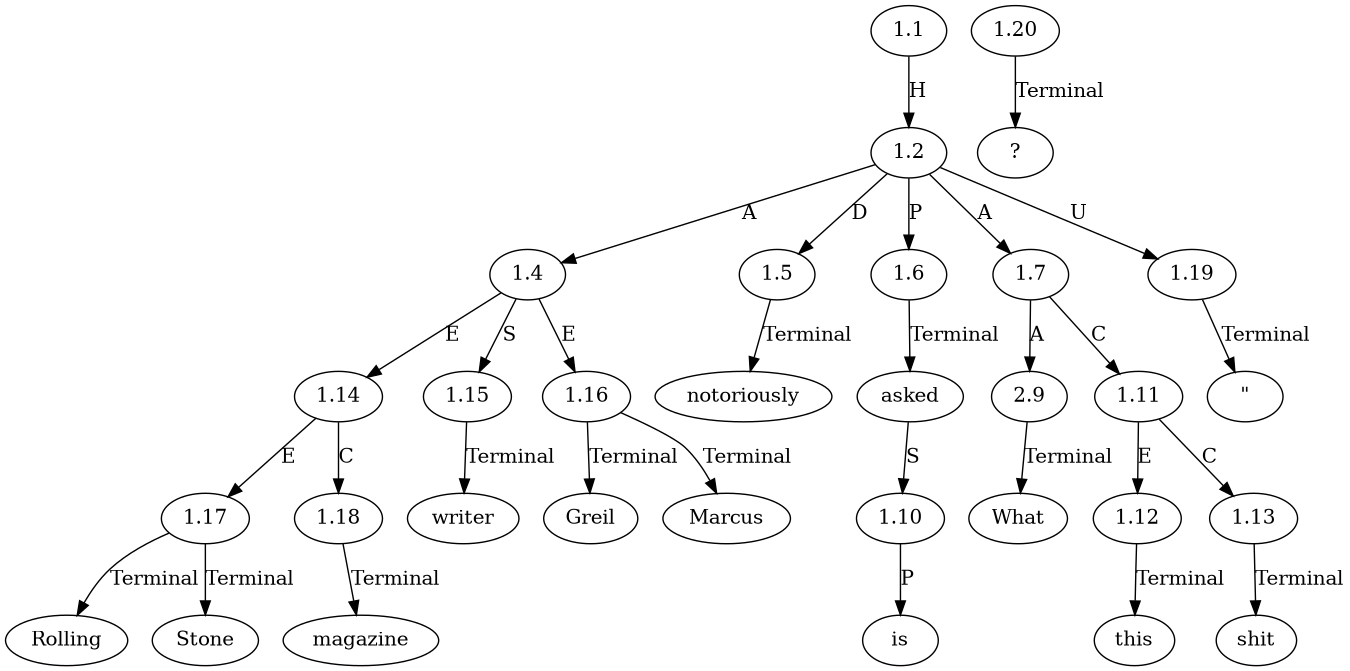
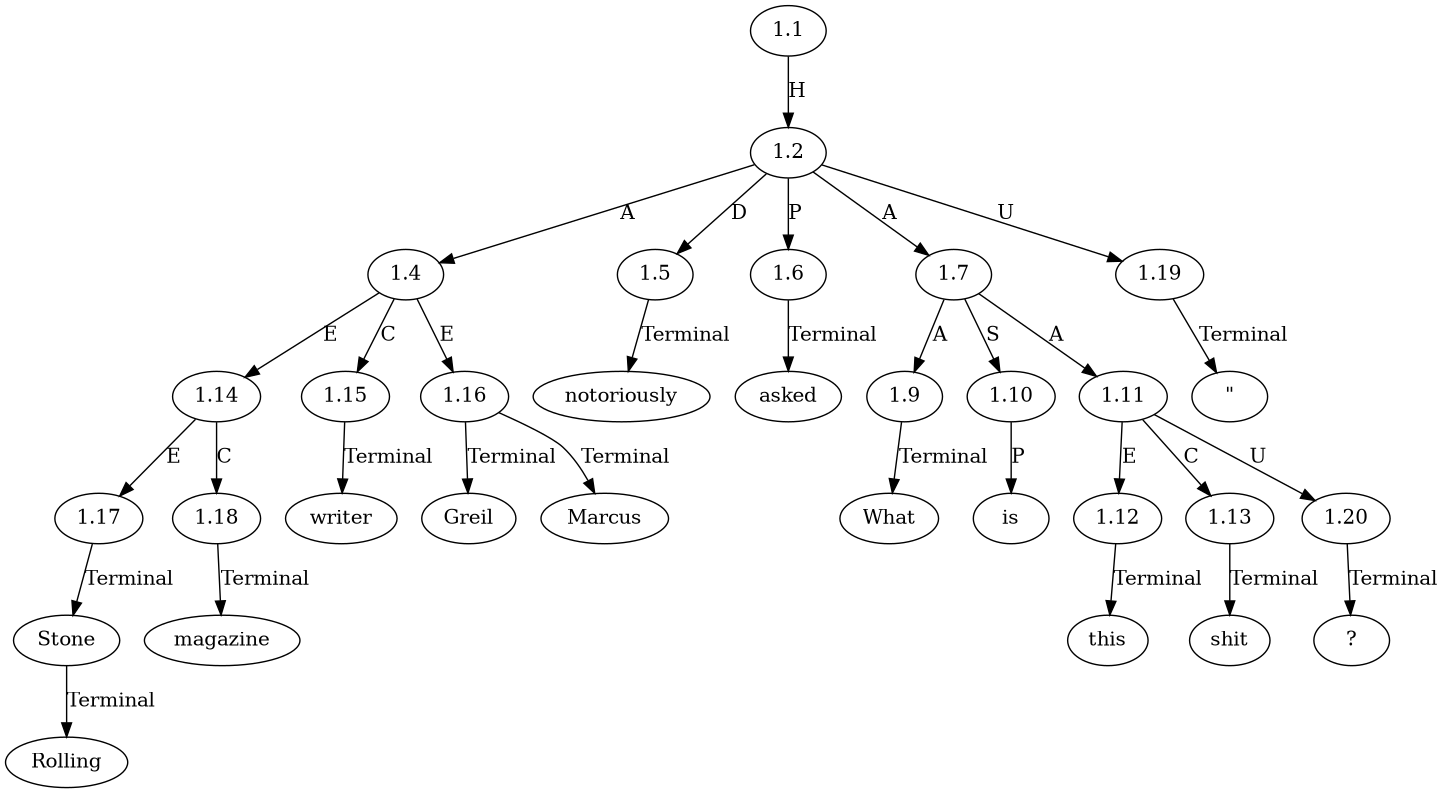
edge "1.4" -> "1.15": label "S" -> "C"
edge "1.7" -> "1.11": label "C" -> "A"
node "2.9": label "2.9" -> "1.9"
edge "asked" -> "1.10": now "1.7" -> "1.10"
edge "1.11" -> "1.20": added, label "U"
edge "1.17" -> "Rolling": now "Stone" -> "Rolling"
